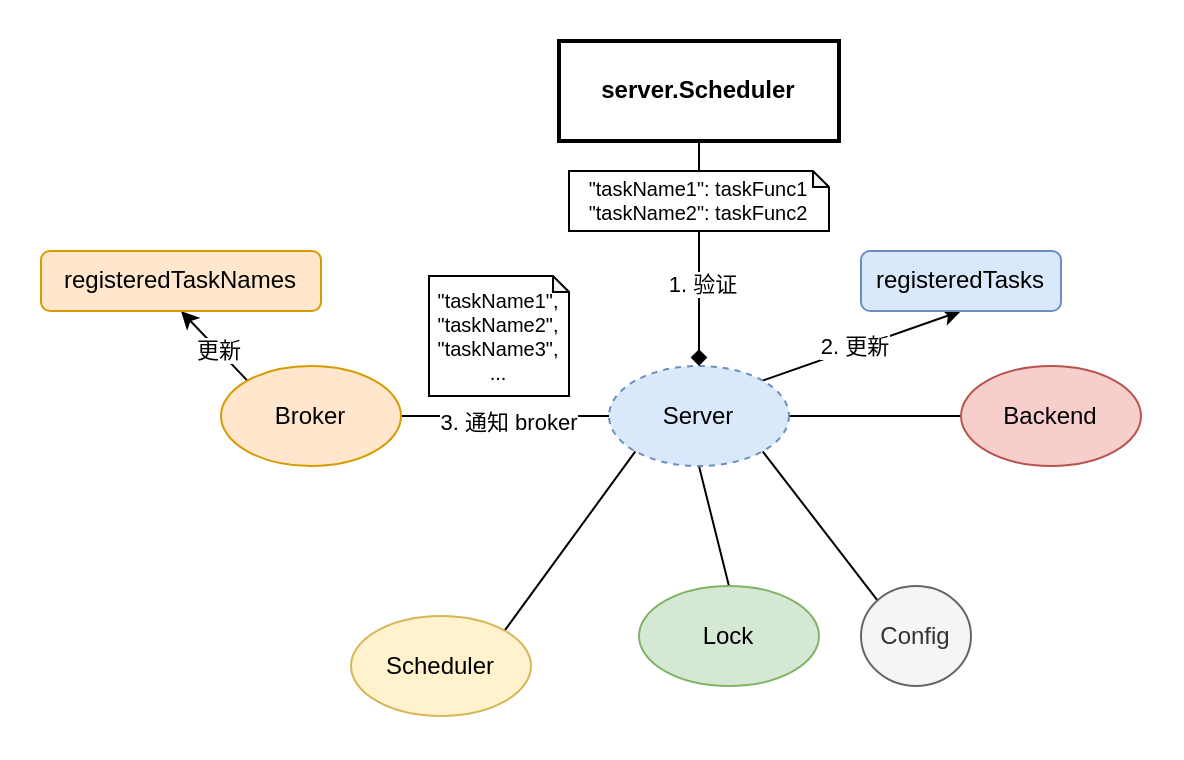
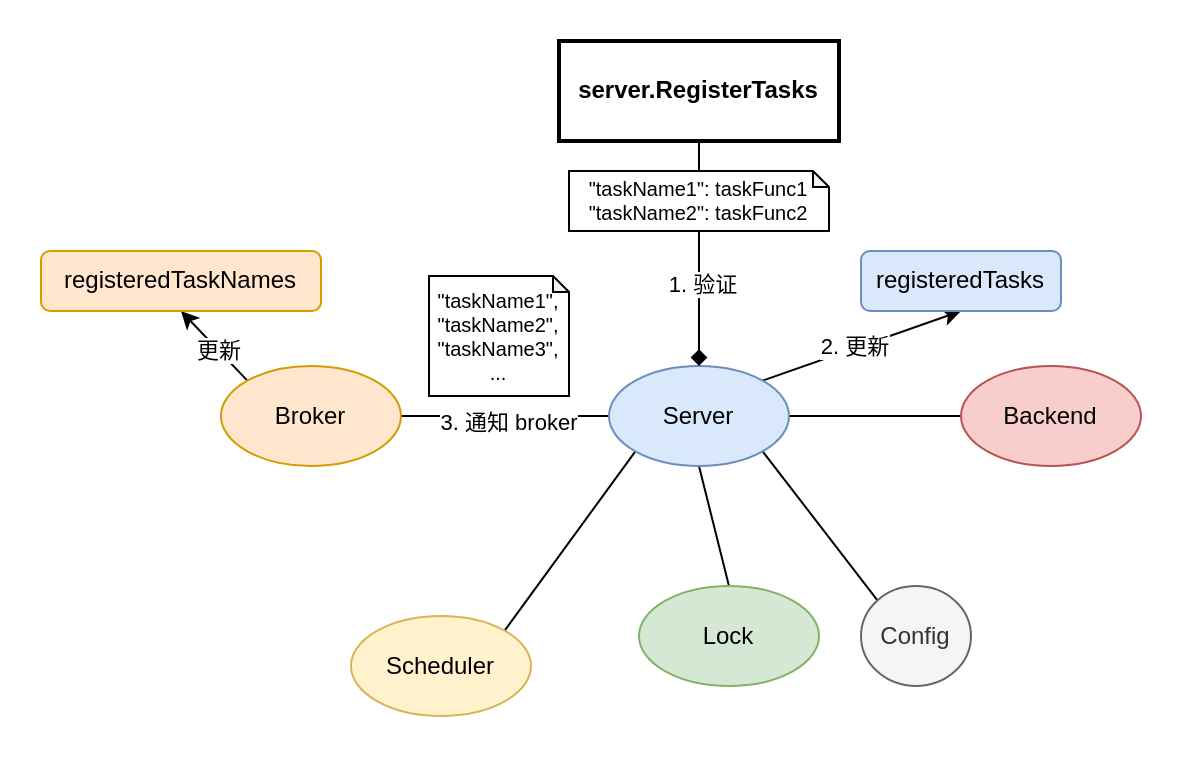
node "server.Scheduler": label "server.Scheduler" -> "server.RegisterTasks"
node "Server": style dashed -> solid
